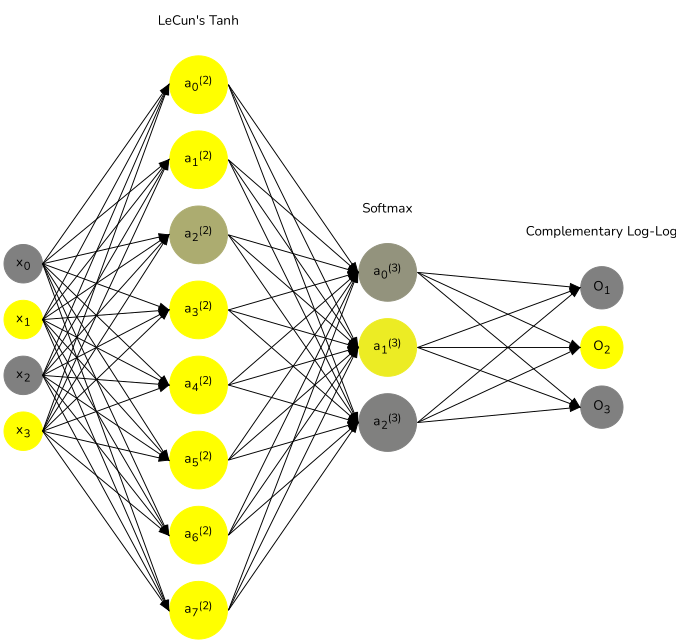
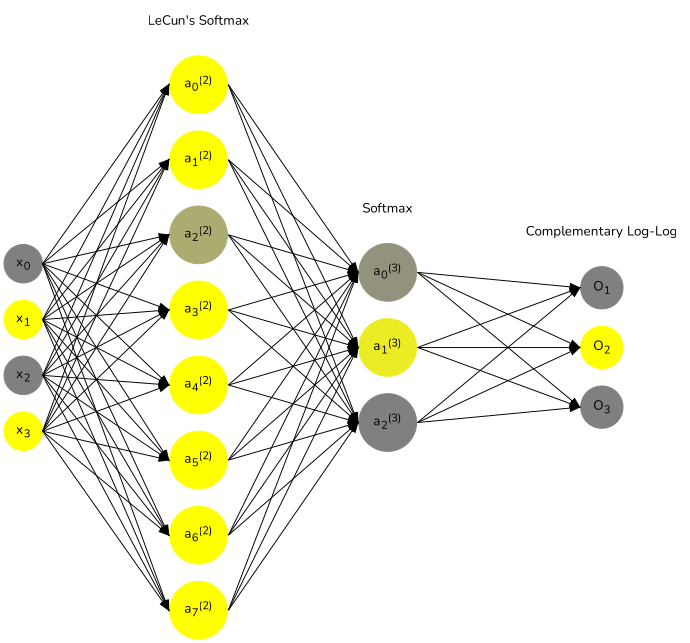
node "LeCun's Tanh": label "LeCun's Tanh" -> "LeCun's Softmax"
